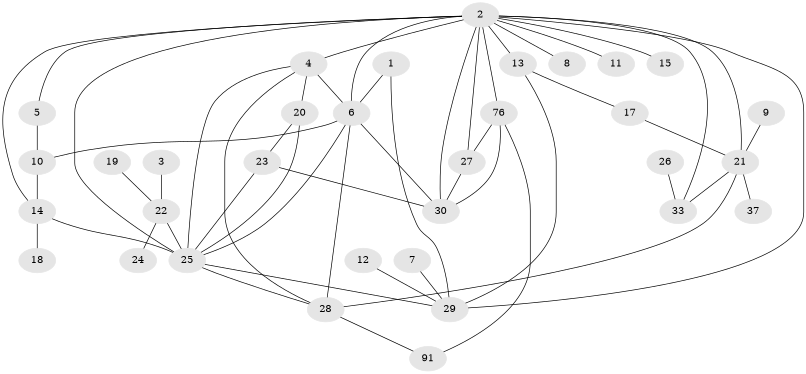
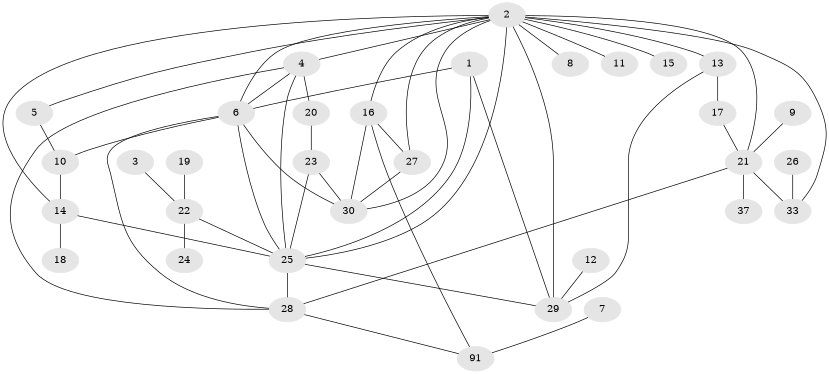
node "76": label "76" -> "16"
edge "20" -- "25": now "1" -- "25"
edge "7" -- "29": now "7" -- "91"
